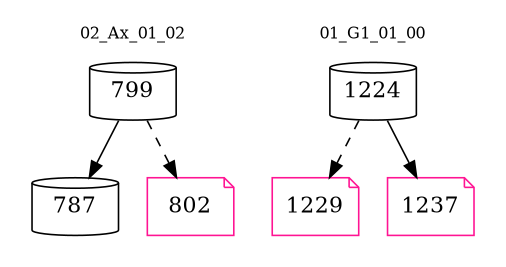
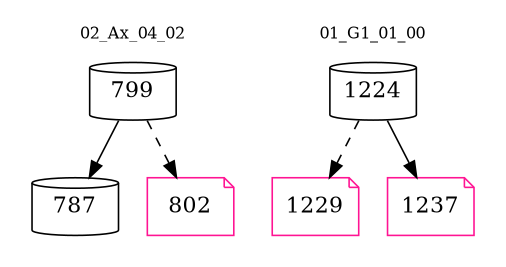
cluster "02_Ax_01_02": label "02_Ax_01_02" -> "02_Ax_04_02"
